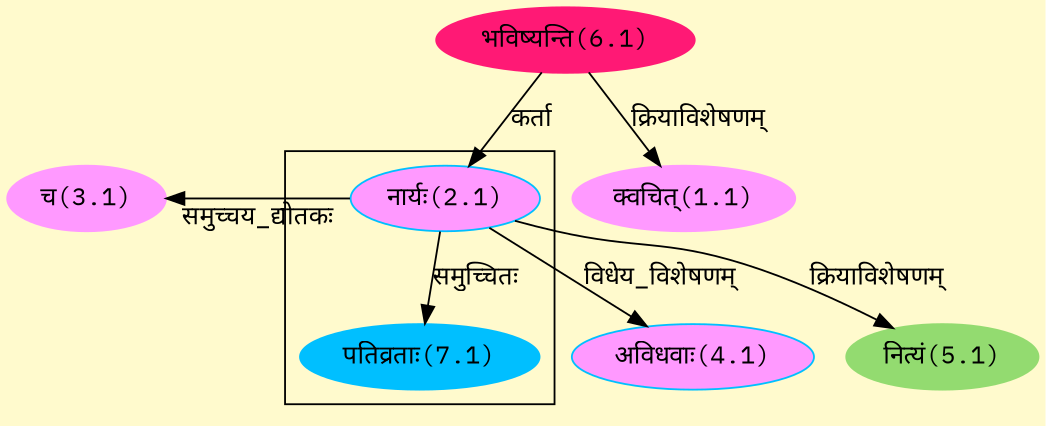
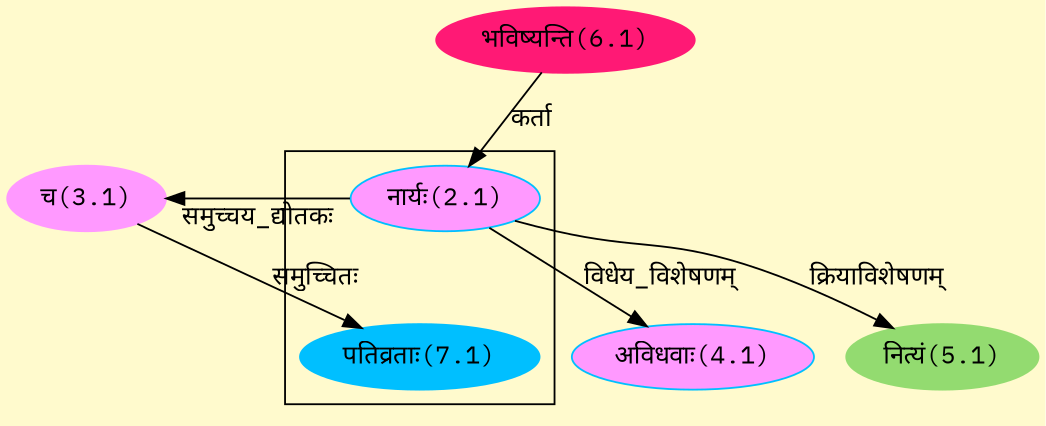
node "क्वचित्(1.1)": removed
edge "नार्यः(2.1)" -> "पतिव्रताः(7.1)": now "च(3.1)" -> "पतिव्रताः(7.1)"
